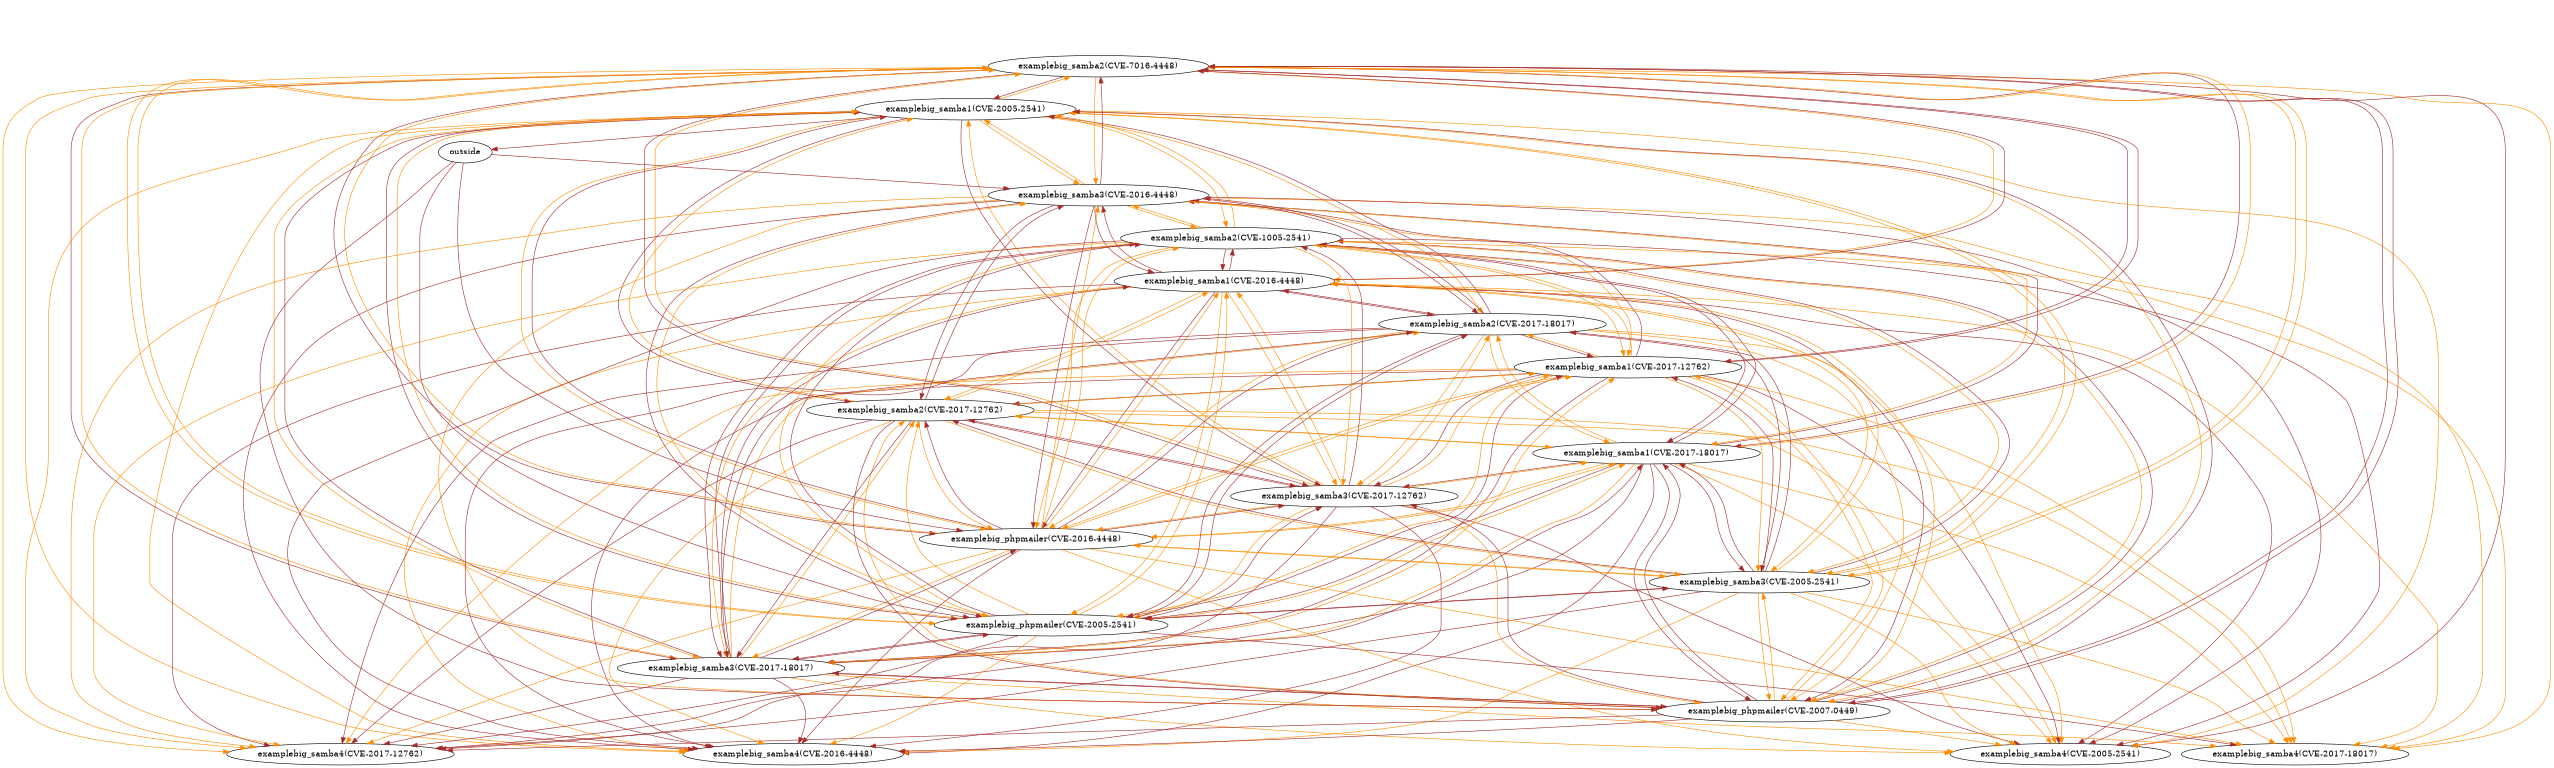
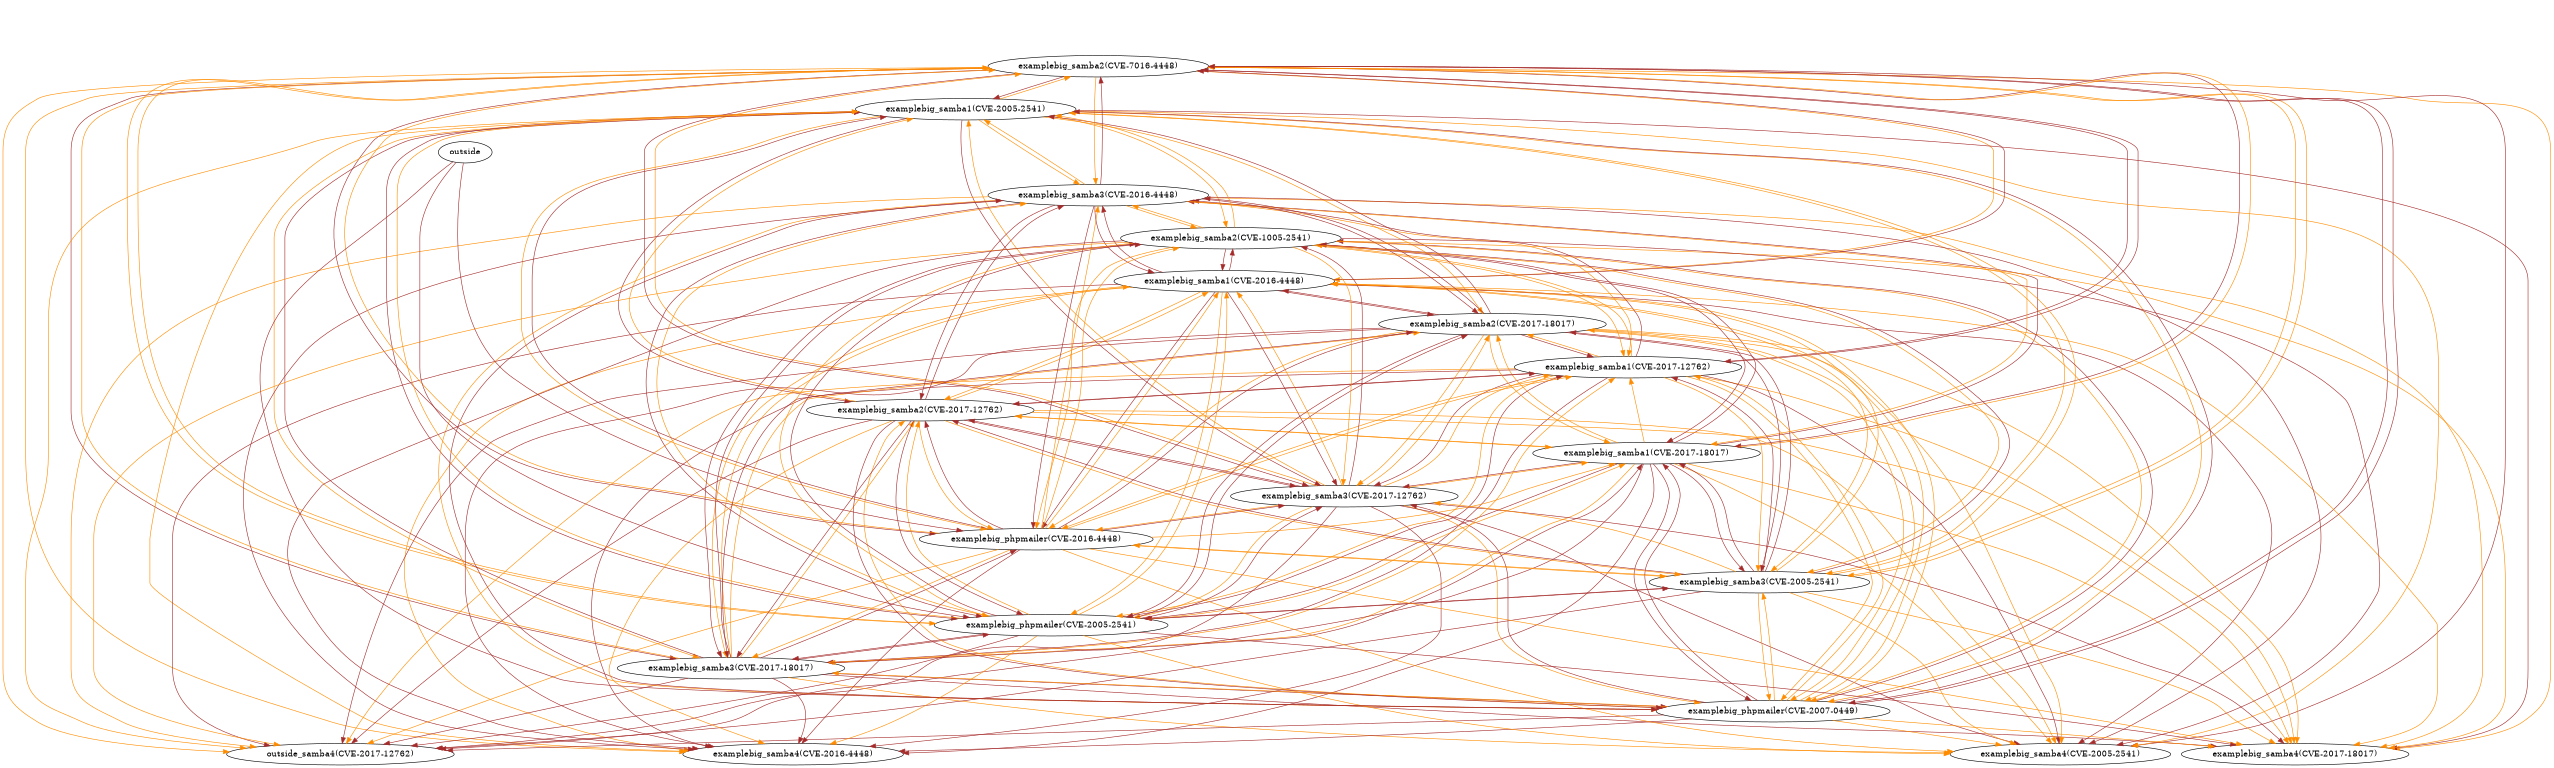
edge "examplebig_samba1(CVE-2005-2541)" -> "outside": now "examplebig_samba1(CVE-2005-2541)" -> "examplebig_samba4(CVE-2017-18017)"
edge "outside" -> "examplebig_samba3(CVE-2016-4448)": now "examplebig_phpmailer(CVE-2007-0449)" -> "examplebig_samba3(CVE-2016-4448)"
edge "examplebig_samba1(CVE-2016-4448)" -> "examplebig_phpmailer(CVE-2007-0449)": color brown -> darkorange
edge "examplebig_samba3(CVE-2017-18017)" -> "examplebig_samba1(CVE-2016-4448)": color brown -> darkorange
edge "examplebig_samba1(CVE-2016-4448)" -> "examplebig_samba3(CVE-2017-12762)": color darkorange -> brown
edge "examplebig_samba2(CVE-2017-12762)" -> "examplebig_samba1(CVE-2017-12762)": color darkorange -> brown
edge "examplebig_samba2(CVE-2017-18017)" -> "examplebig_samba4(CVE-2017-18017)": added
edge "examplebig_phpmailer(CVE-2007-0449)" -> "examplebig_samba2(CVE-2017-18017)": added
edge "examplebig_samba1(CVE-2017-18017)" -> "examplebig_phpmailer(CVE-2016-4448)": now "examplebig_samba1(CVE-2017-18017)" -> "examplebig_samba1(CVE-2017-12762)"
edge "examplebig_samba2(CVE-2017-12762)" -> "examplebig_phpmailer(CVE-2005-2541)": added
edge "examplebig_samba3(CVE-2017-12762)" -> "examplebig_samba4(CVE-2017-18017)": added
edge "examplebig_phpmailer(CVE-2007-0449)" -> "examplebig_samba3(CVE-2017-18017)": color brown -> darkorange
edge "examplebig_samba3(CVE-2017-18017)" -> "examplebig_samba4(CVE-2017-18017)": color darkorange -> brown
edge "examplebig_phpmailer(CVE-2005-2541)" -> "examplebig_samba4(CVE-2005-2541)": added
edge "examplebig_samba3(CVE-2005-2541)" -> "examplebig_samba4(CVE-2016-4448)": now "examplebig_samba3(CVE-2005-2541)" -> "examplebig_samba3(CVE-2017-12762)"
edge "examplebig_phpmailer(CVE-2007-0449)" -> "examplebig_samba4(CVE-2017-18017)": added
node "examplebig_samba4(CVE-2017-12762)": label "examplebig_samba4(CVE-2017-12762)" -> "outside_samba4(CVE-2017-12762)"
